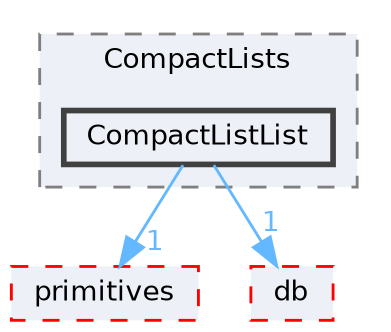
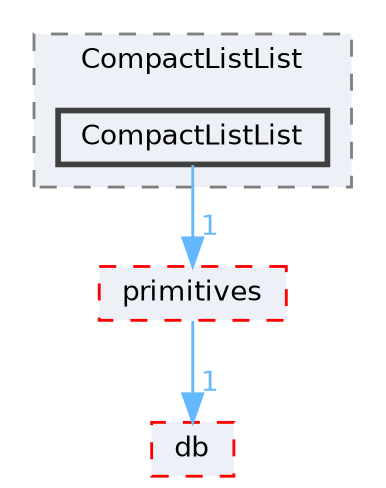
cluster "CompactLists": label "CompactLists" -> "CompactListList"
edge "CompactListList" -> "db": now "primitives" -> "db"
